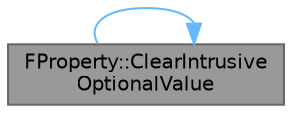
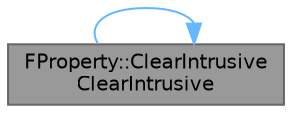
node "FProperty::ClearIntrusive OptionalValue": label "FProperty::ClearIntrusive OptionalValue" -> "FProperty::ClearIntrusive ClearIntrusive"
